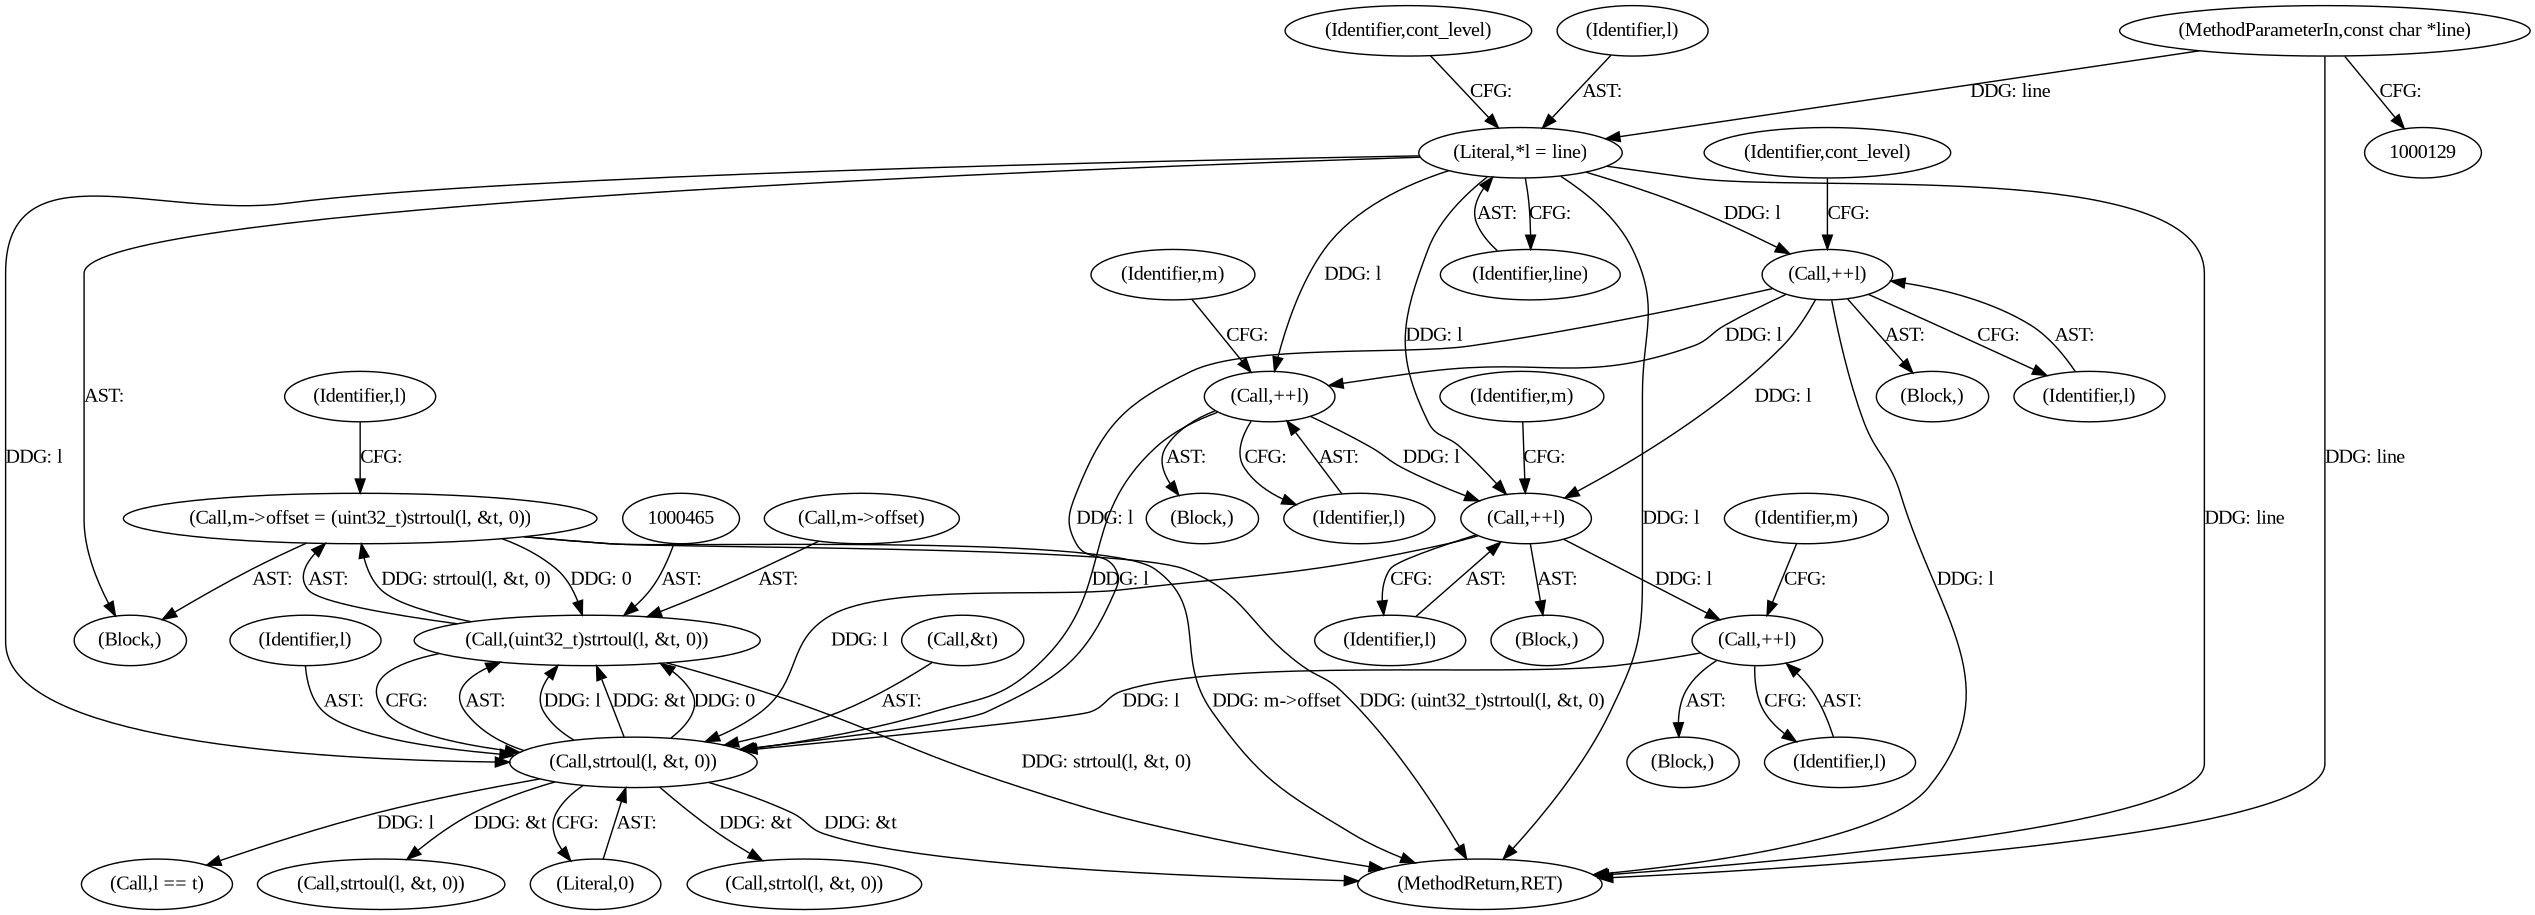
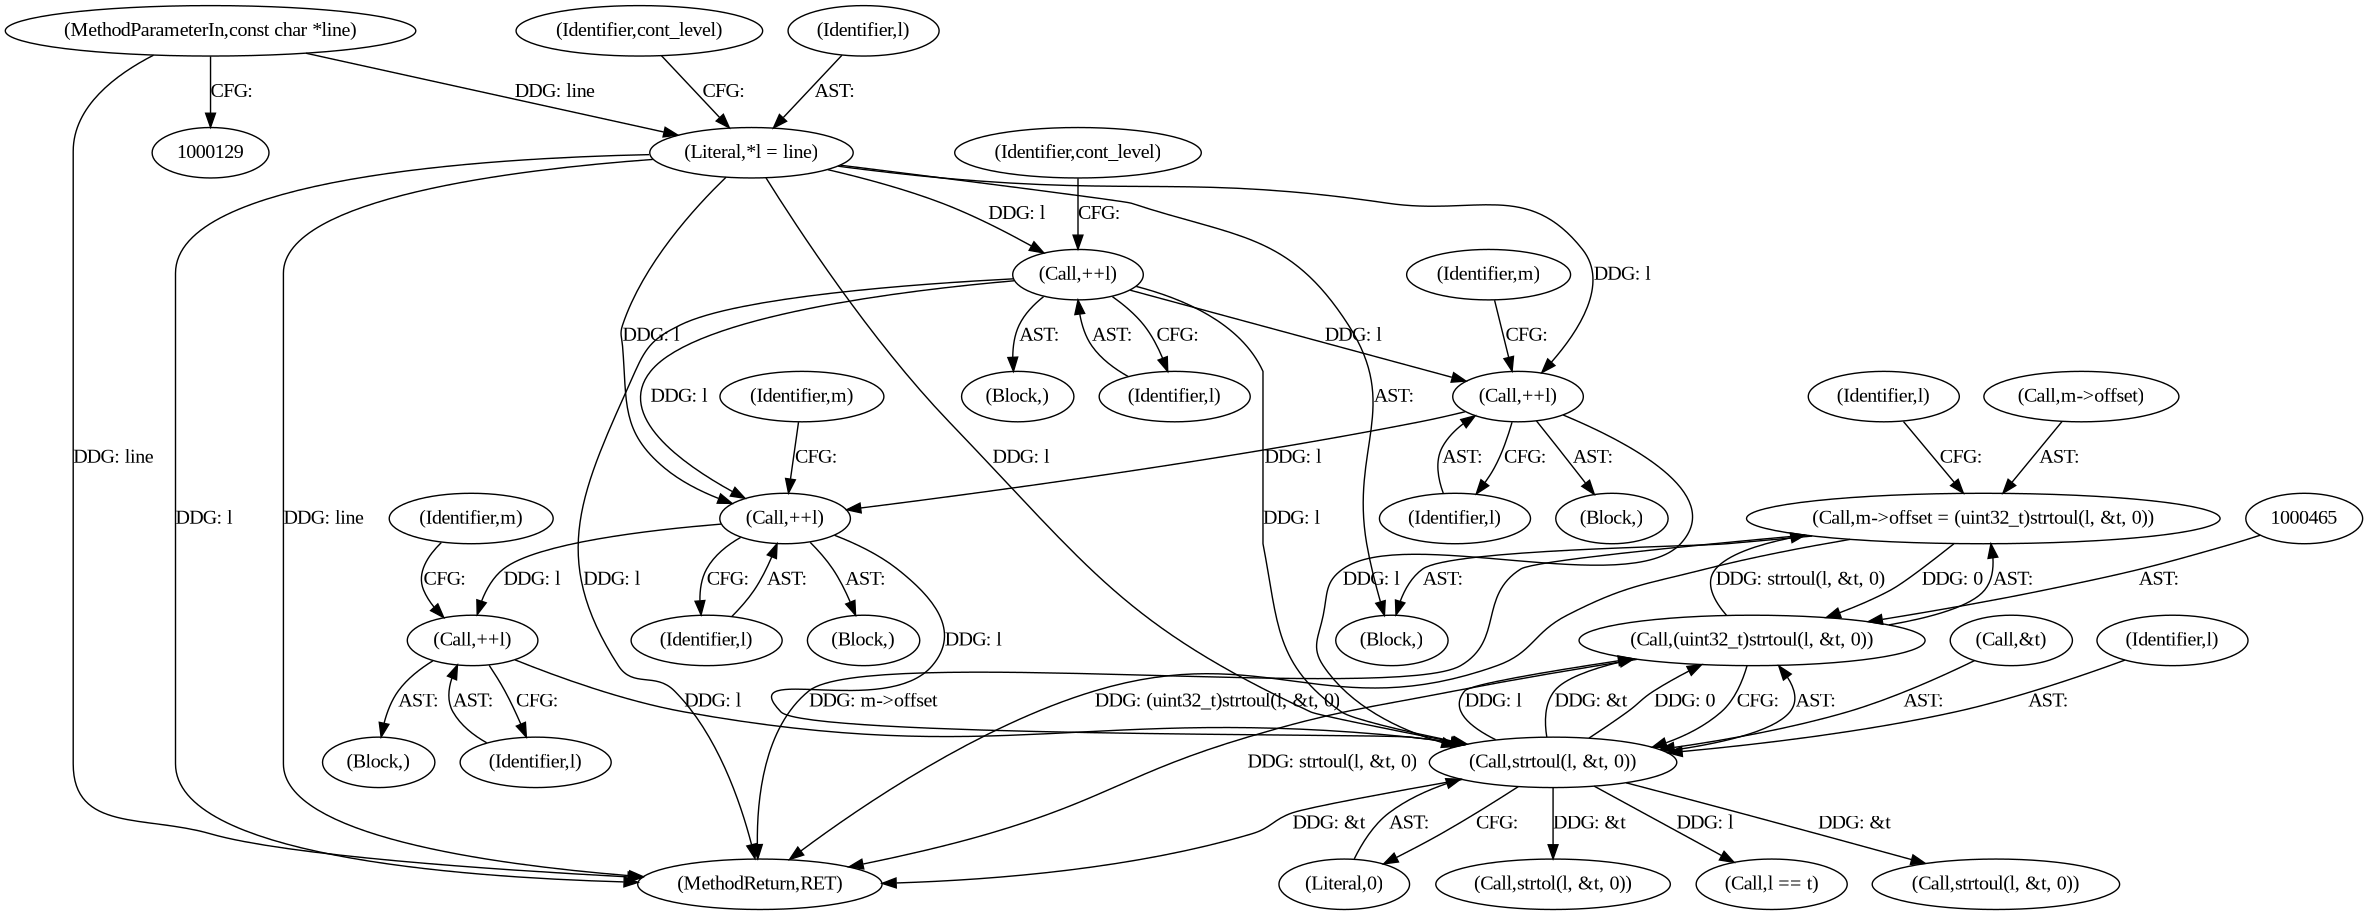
node "(Identifier,line)": removed
edge "(Call,m->offset)" -> "(Call,(uint32_t)strtoul(l, &t, 0))": now "(Call,m->offset)" -> "(Call,m->offset = (uint32_t)strtoul(l, &t, 0))"
